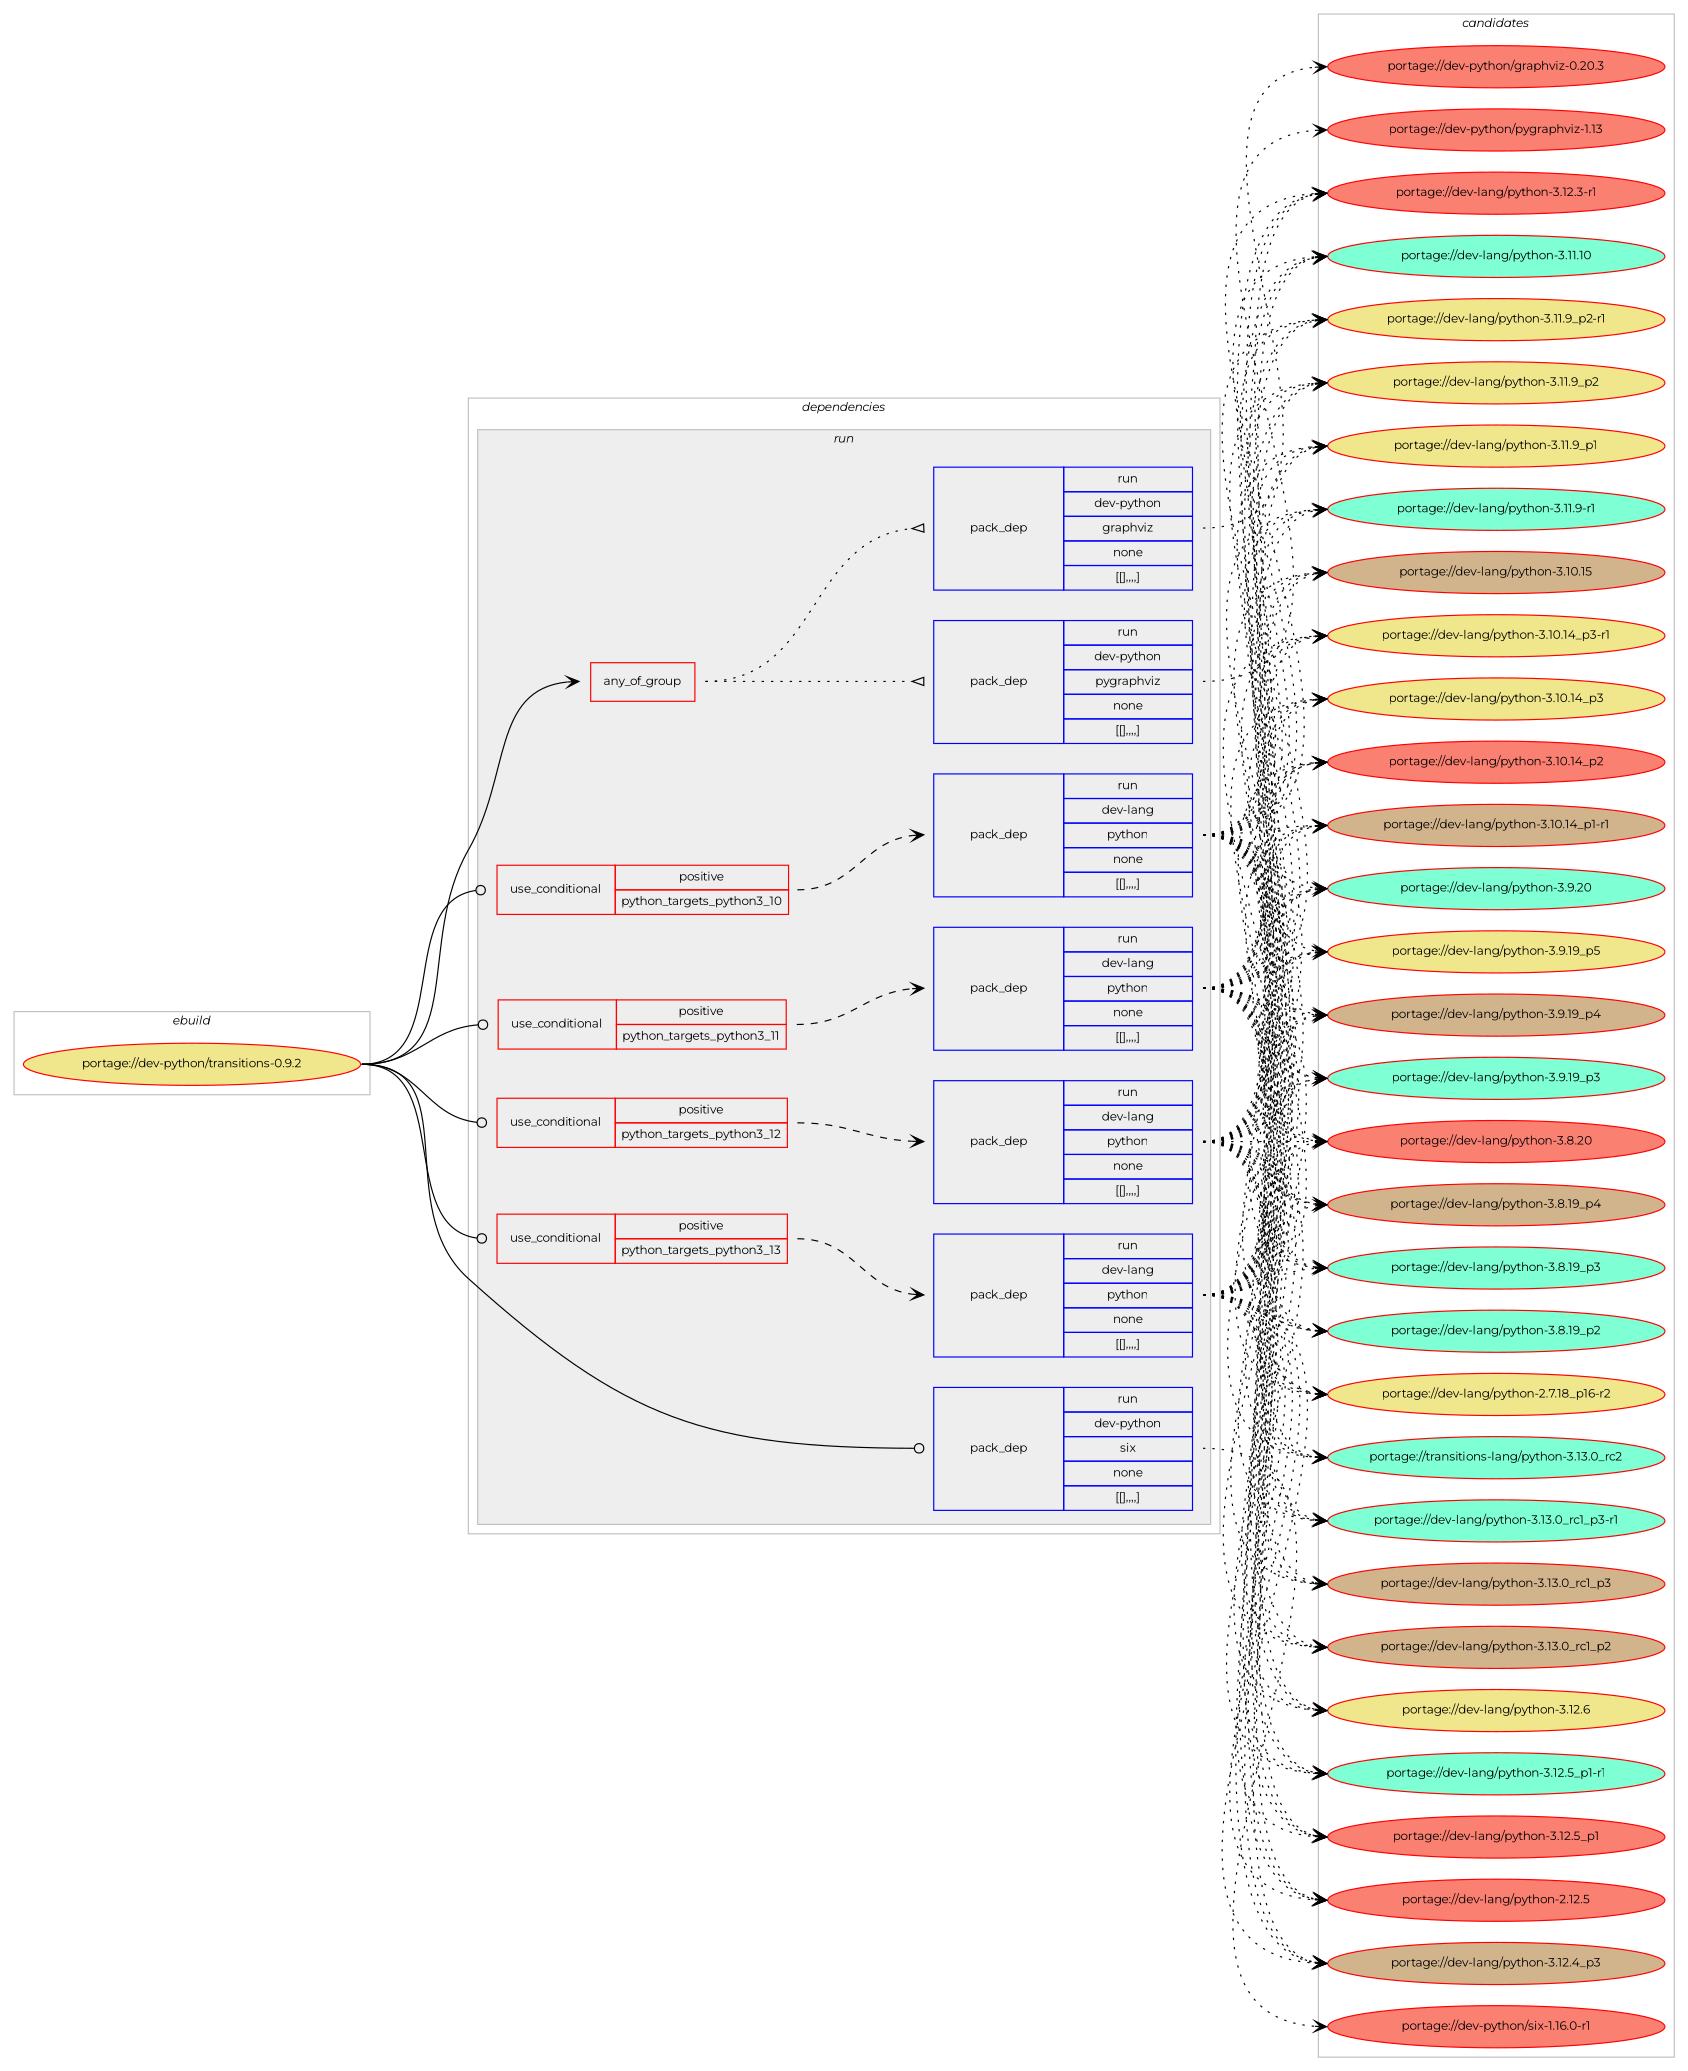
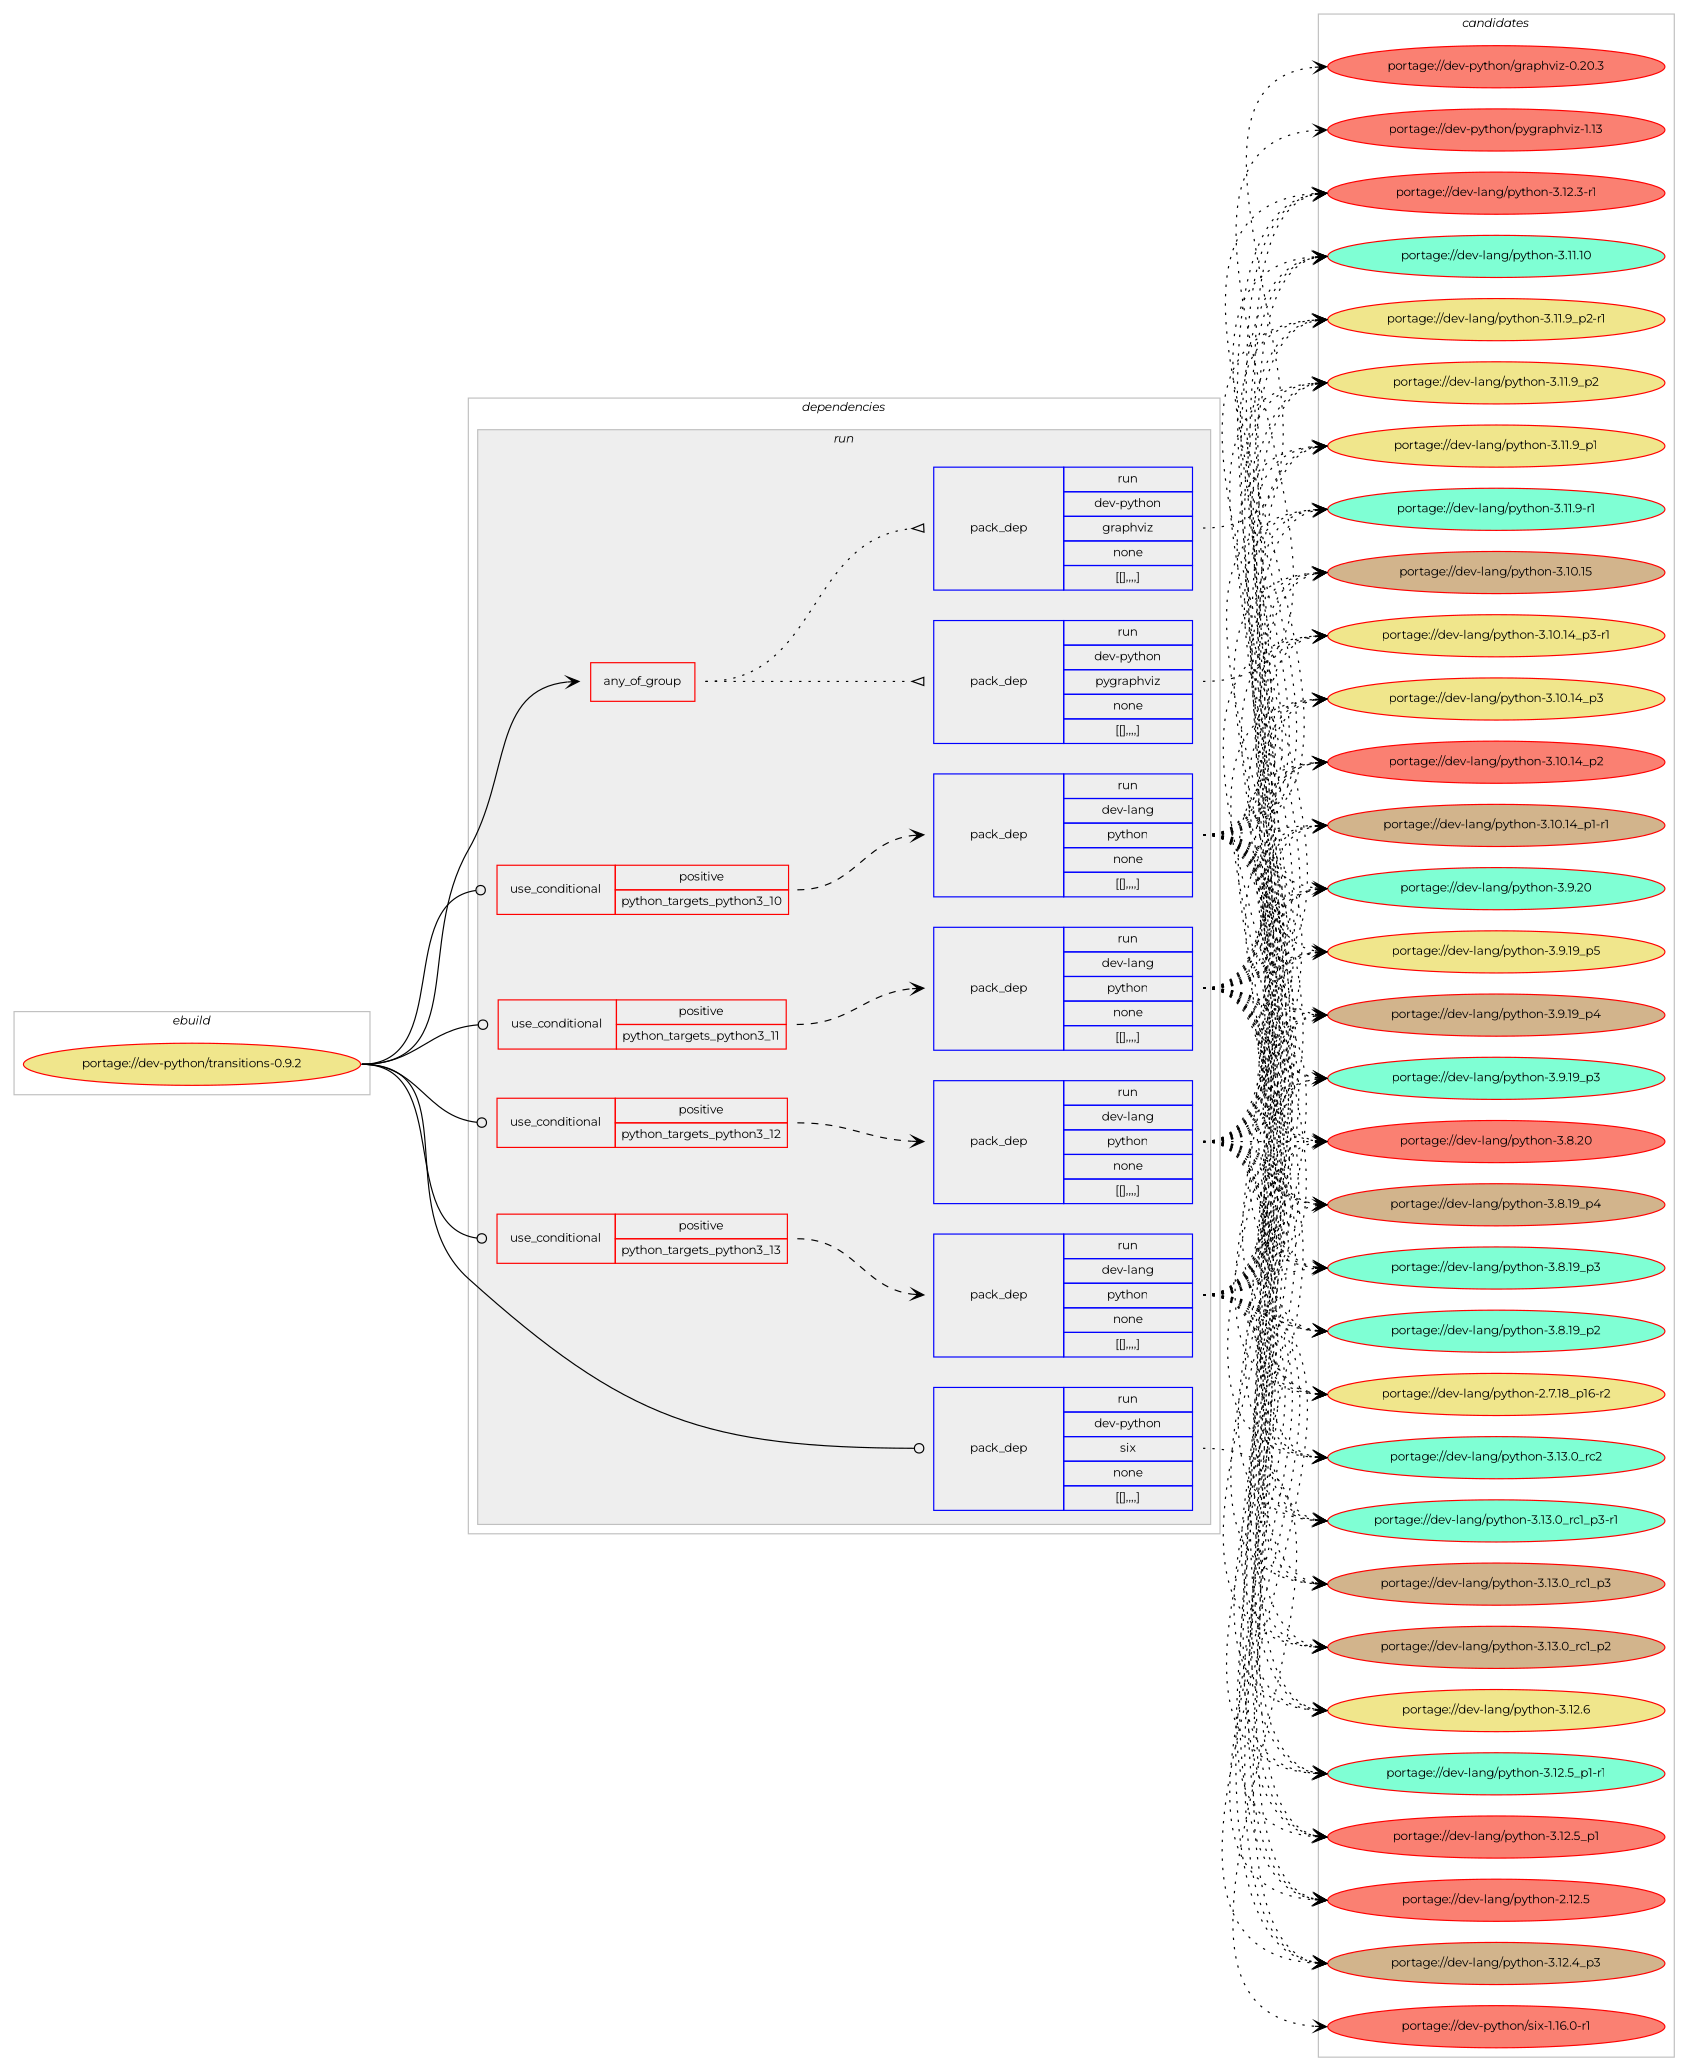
node "portage://transitions-lang/python-3.13.0_rc2": label "portage://transitions-lang/python-3.13.0_rc2" -> "portage://dev-lang/python-3.13.0_rc2"
